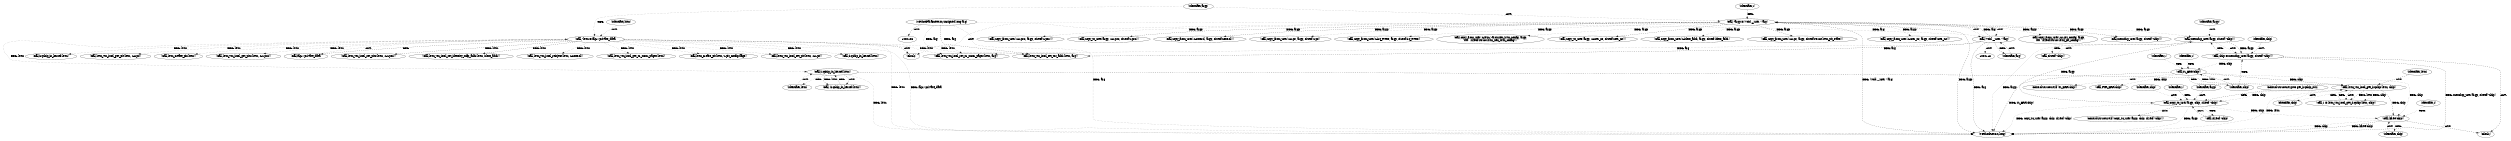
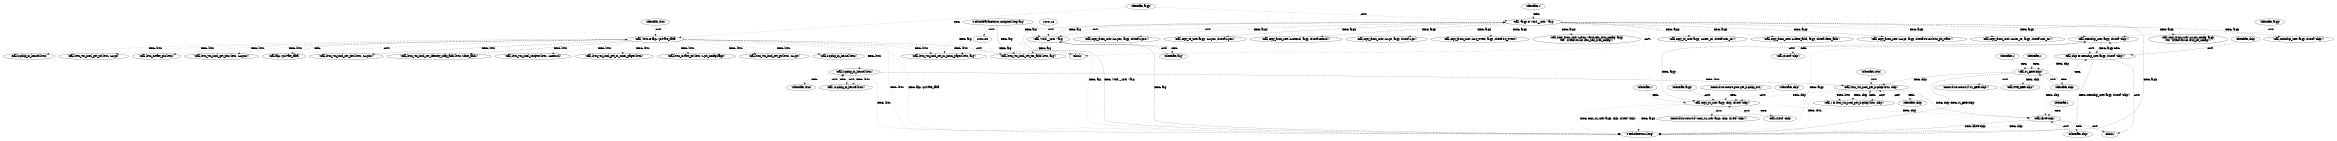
edge "(Call,(void __user *)arg)" -> "1000118": reversed
